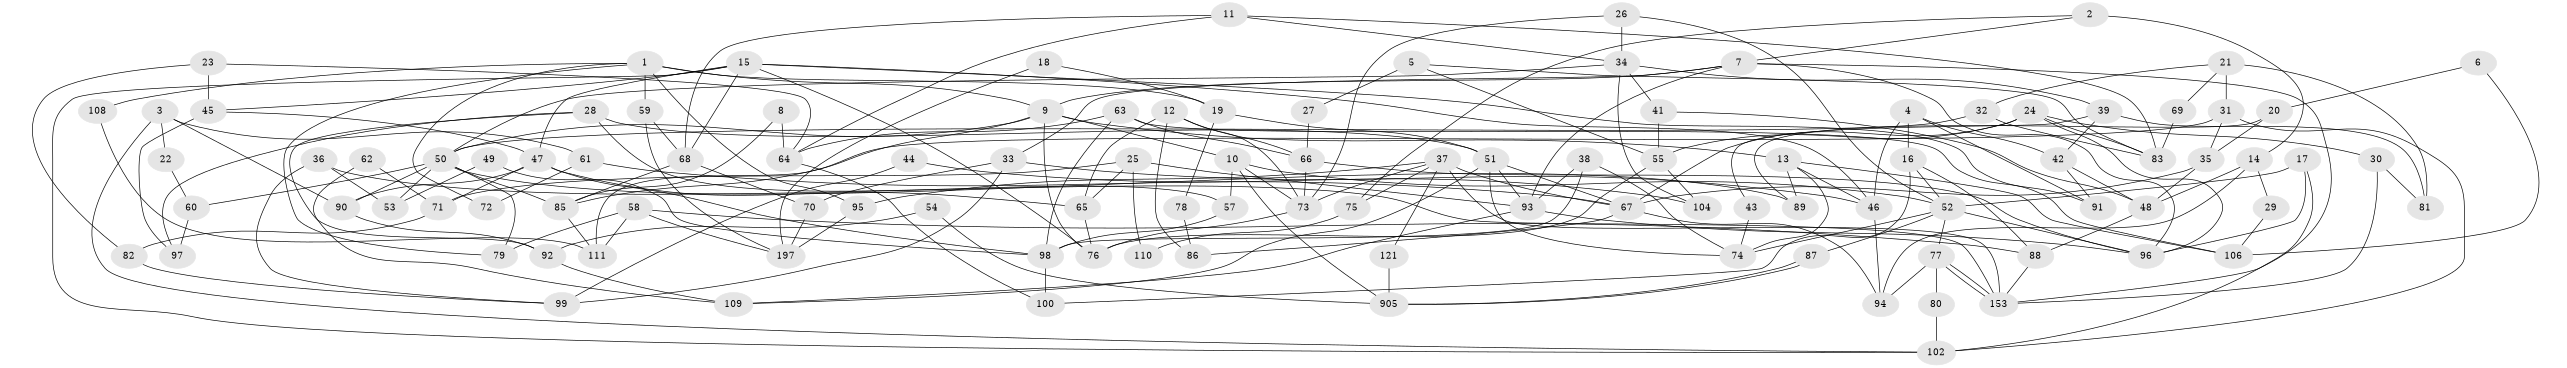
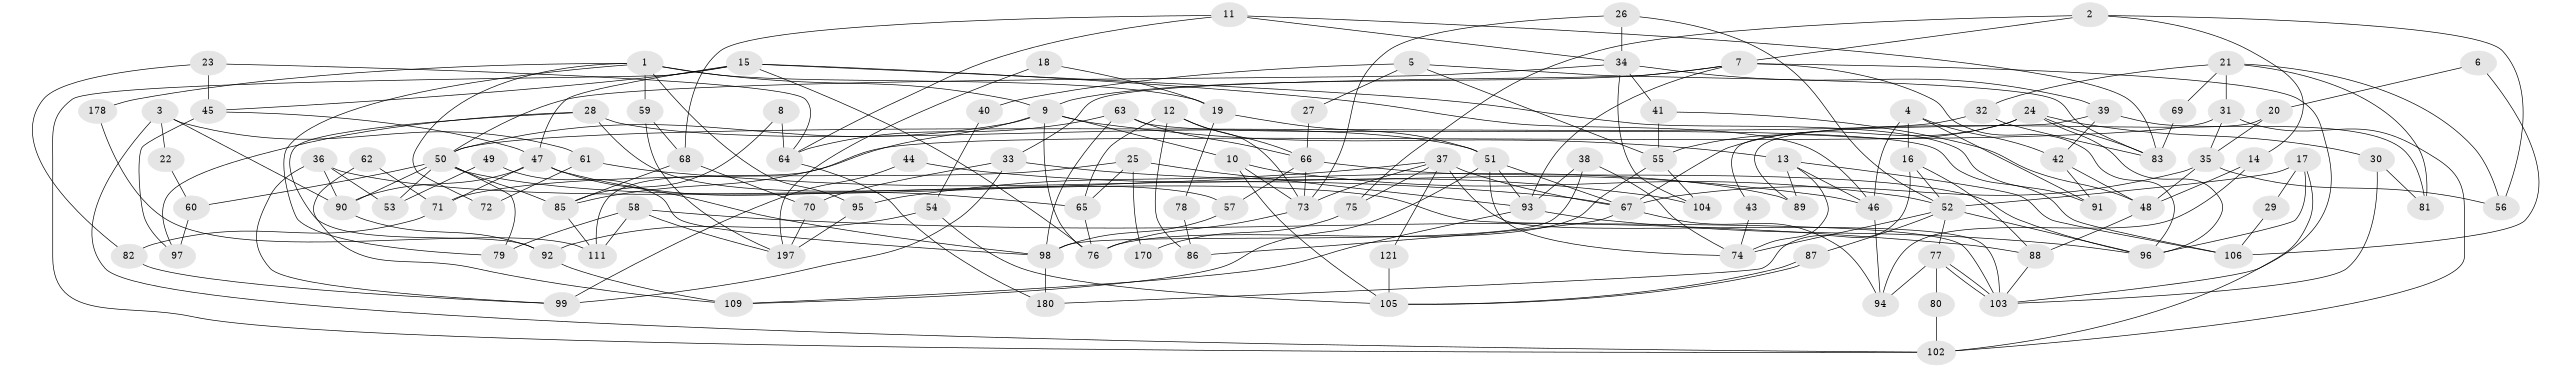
node "108": label "108" -> "178"
edge "15" -- "68": removed
node "40": added
edge "10" -- "57": now "66" -- "57"
edge "14" -- "29": now "17" -- "29"
edge "36" -- "90": added
node "56": added
node "110": label "110" -> "170"
node "100": label "100" -> "180"
node "905": label "905" -> "105"
node "153": label "153" -> "103"
